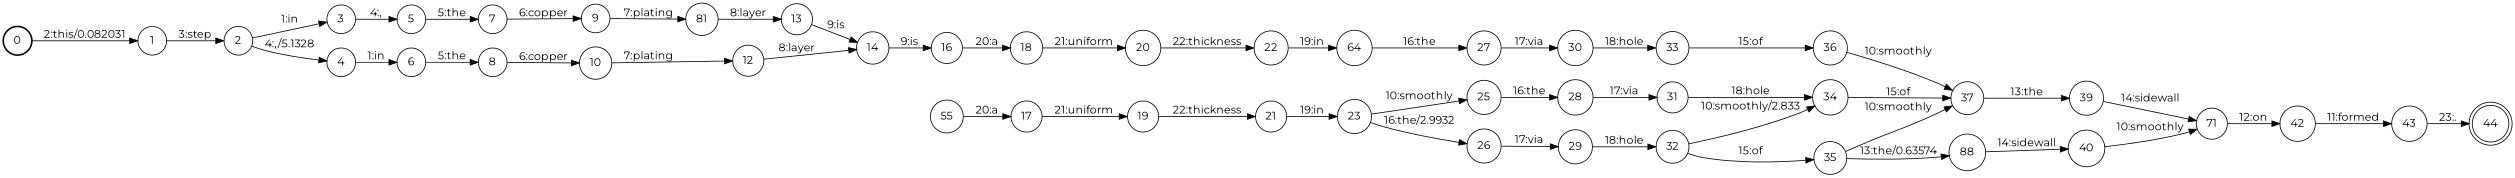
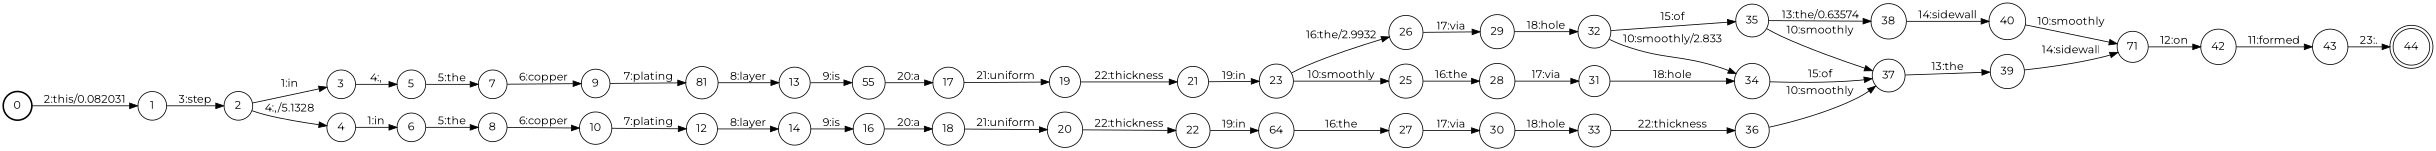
edge "13" -> "14": now "13" -> "55"
edge "33" -> "36": label "15:of" -> "22:thickness"
node "88": label "88" -> "38"
